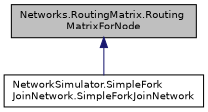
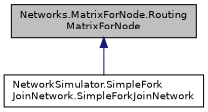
node "Networks.RoutingMatrix.Routing MatrixForNode": label "Networks.RoutingMatrix.Routing MatrixForNode" -> "Networks.MatrixForNode.Routing MatrixForNode"
